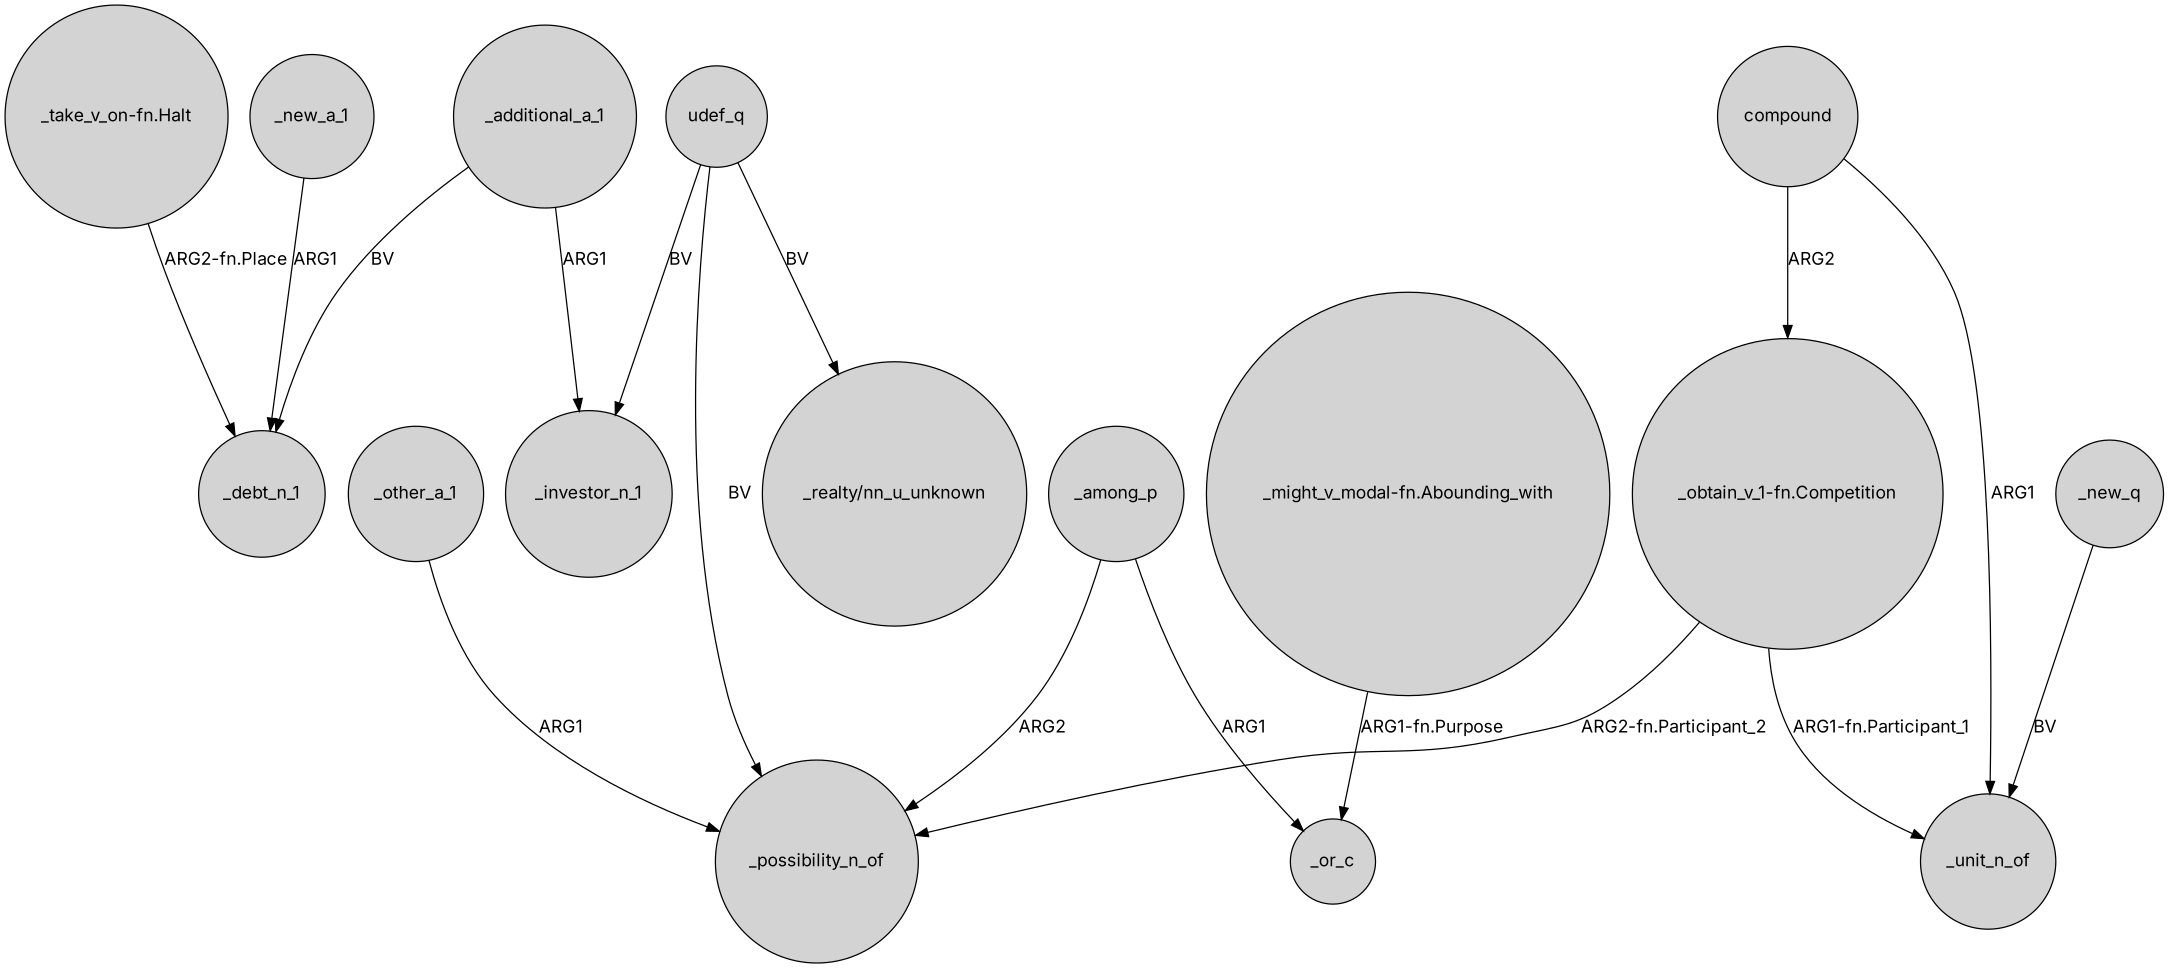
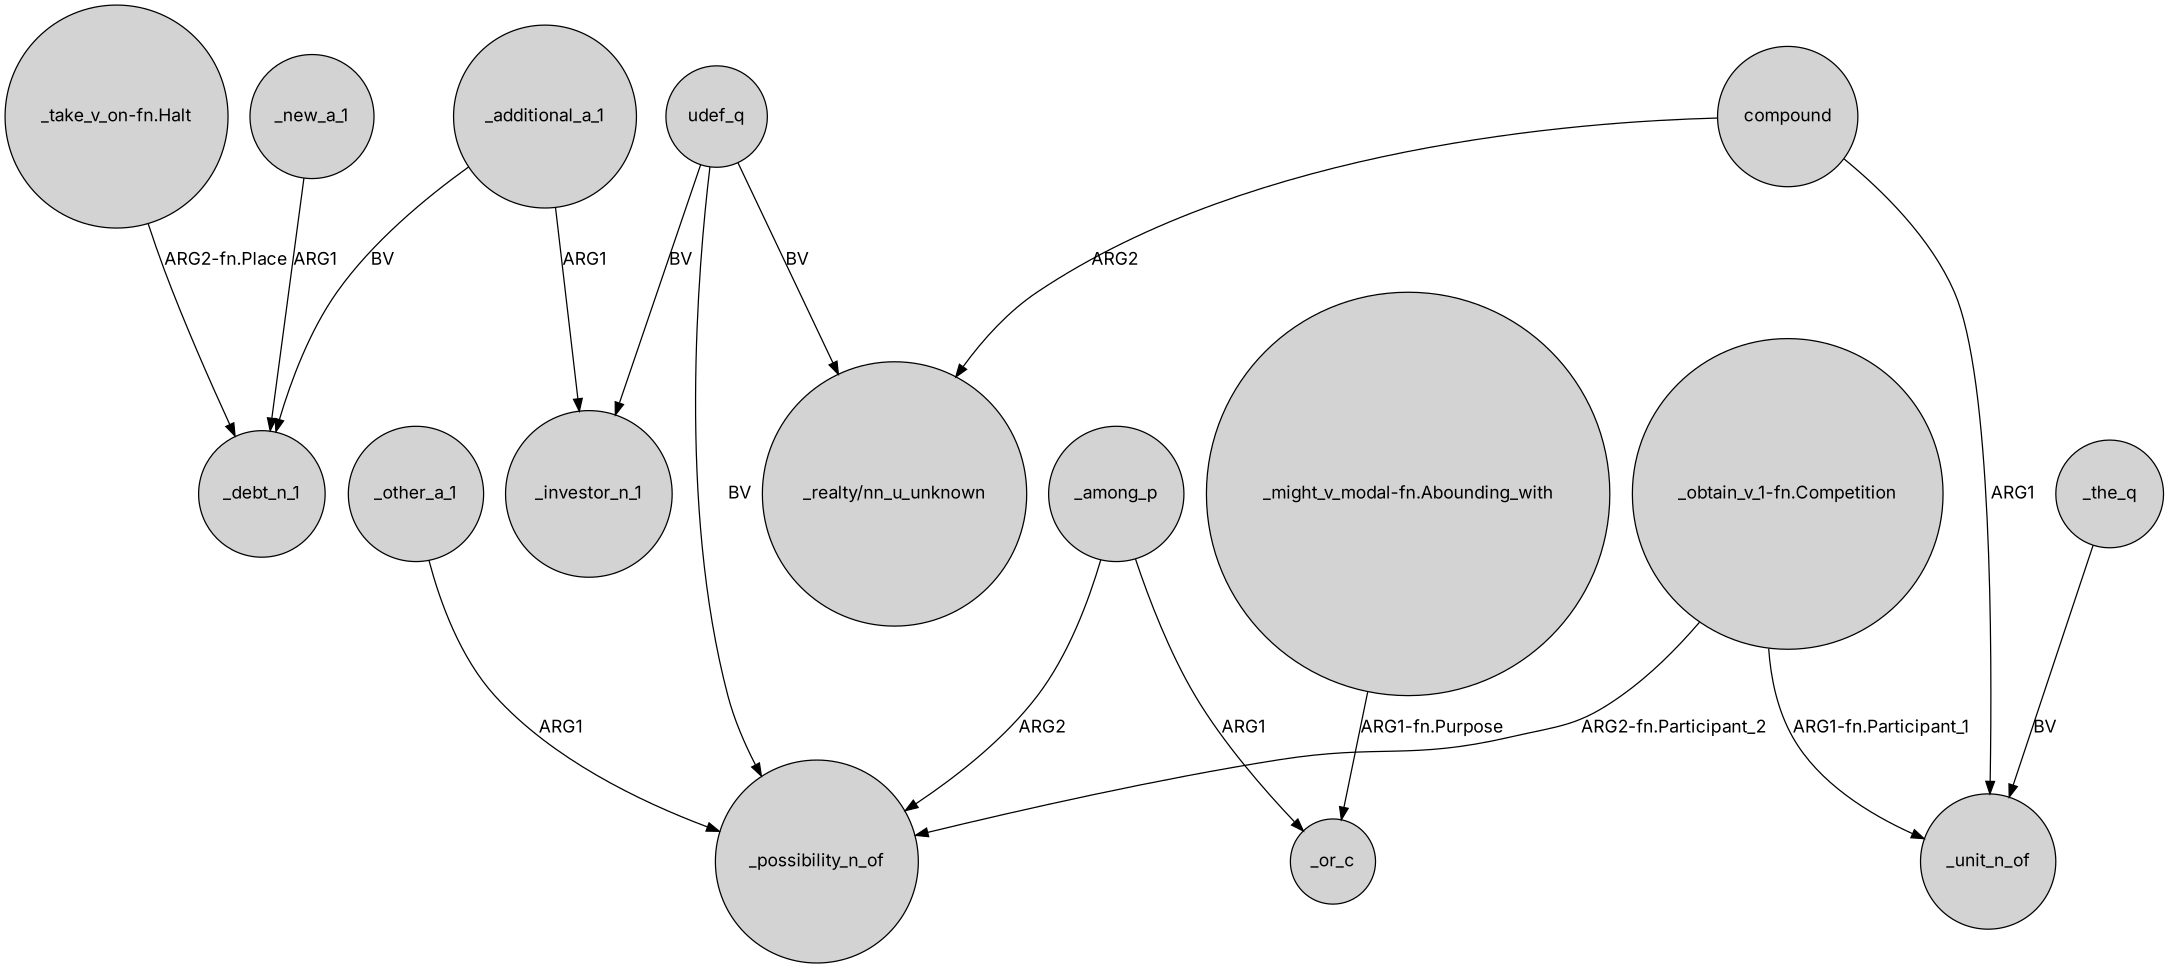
edge "compound" -> "_obtain_v_1-fn.Competition": now "compound" -> "_realty/nn_u_unknown"
node "_new_q": label "_new_q" -> "_the_q"
